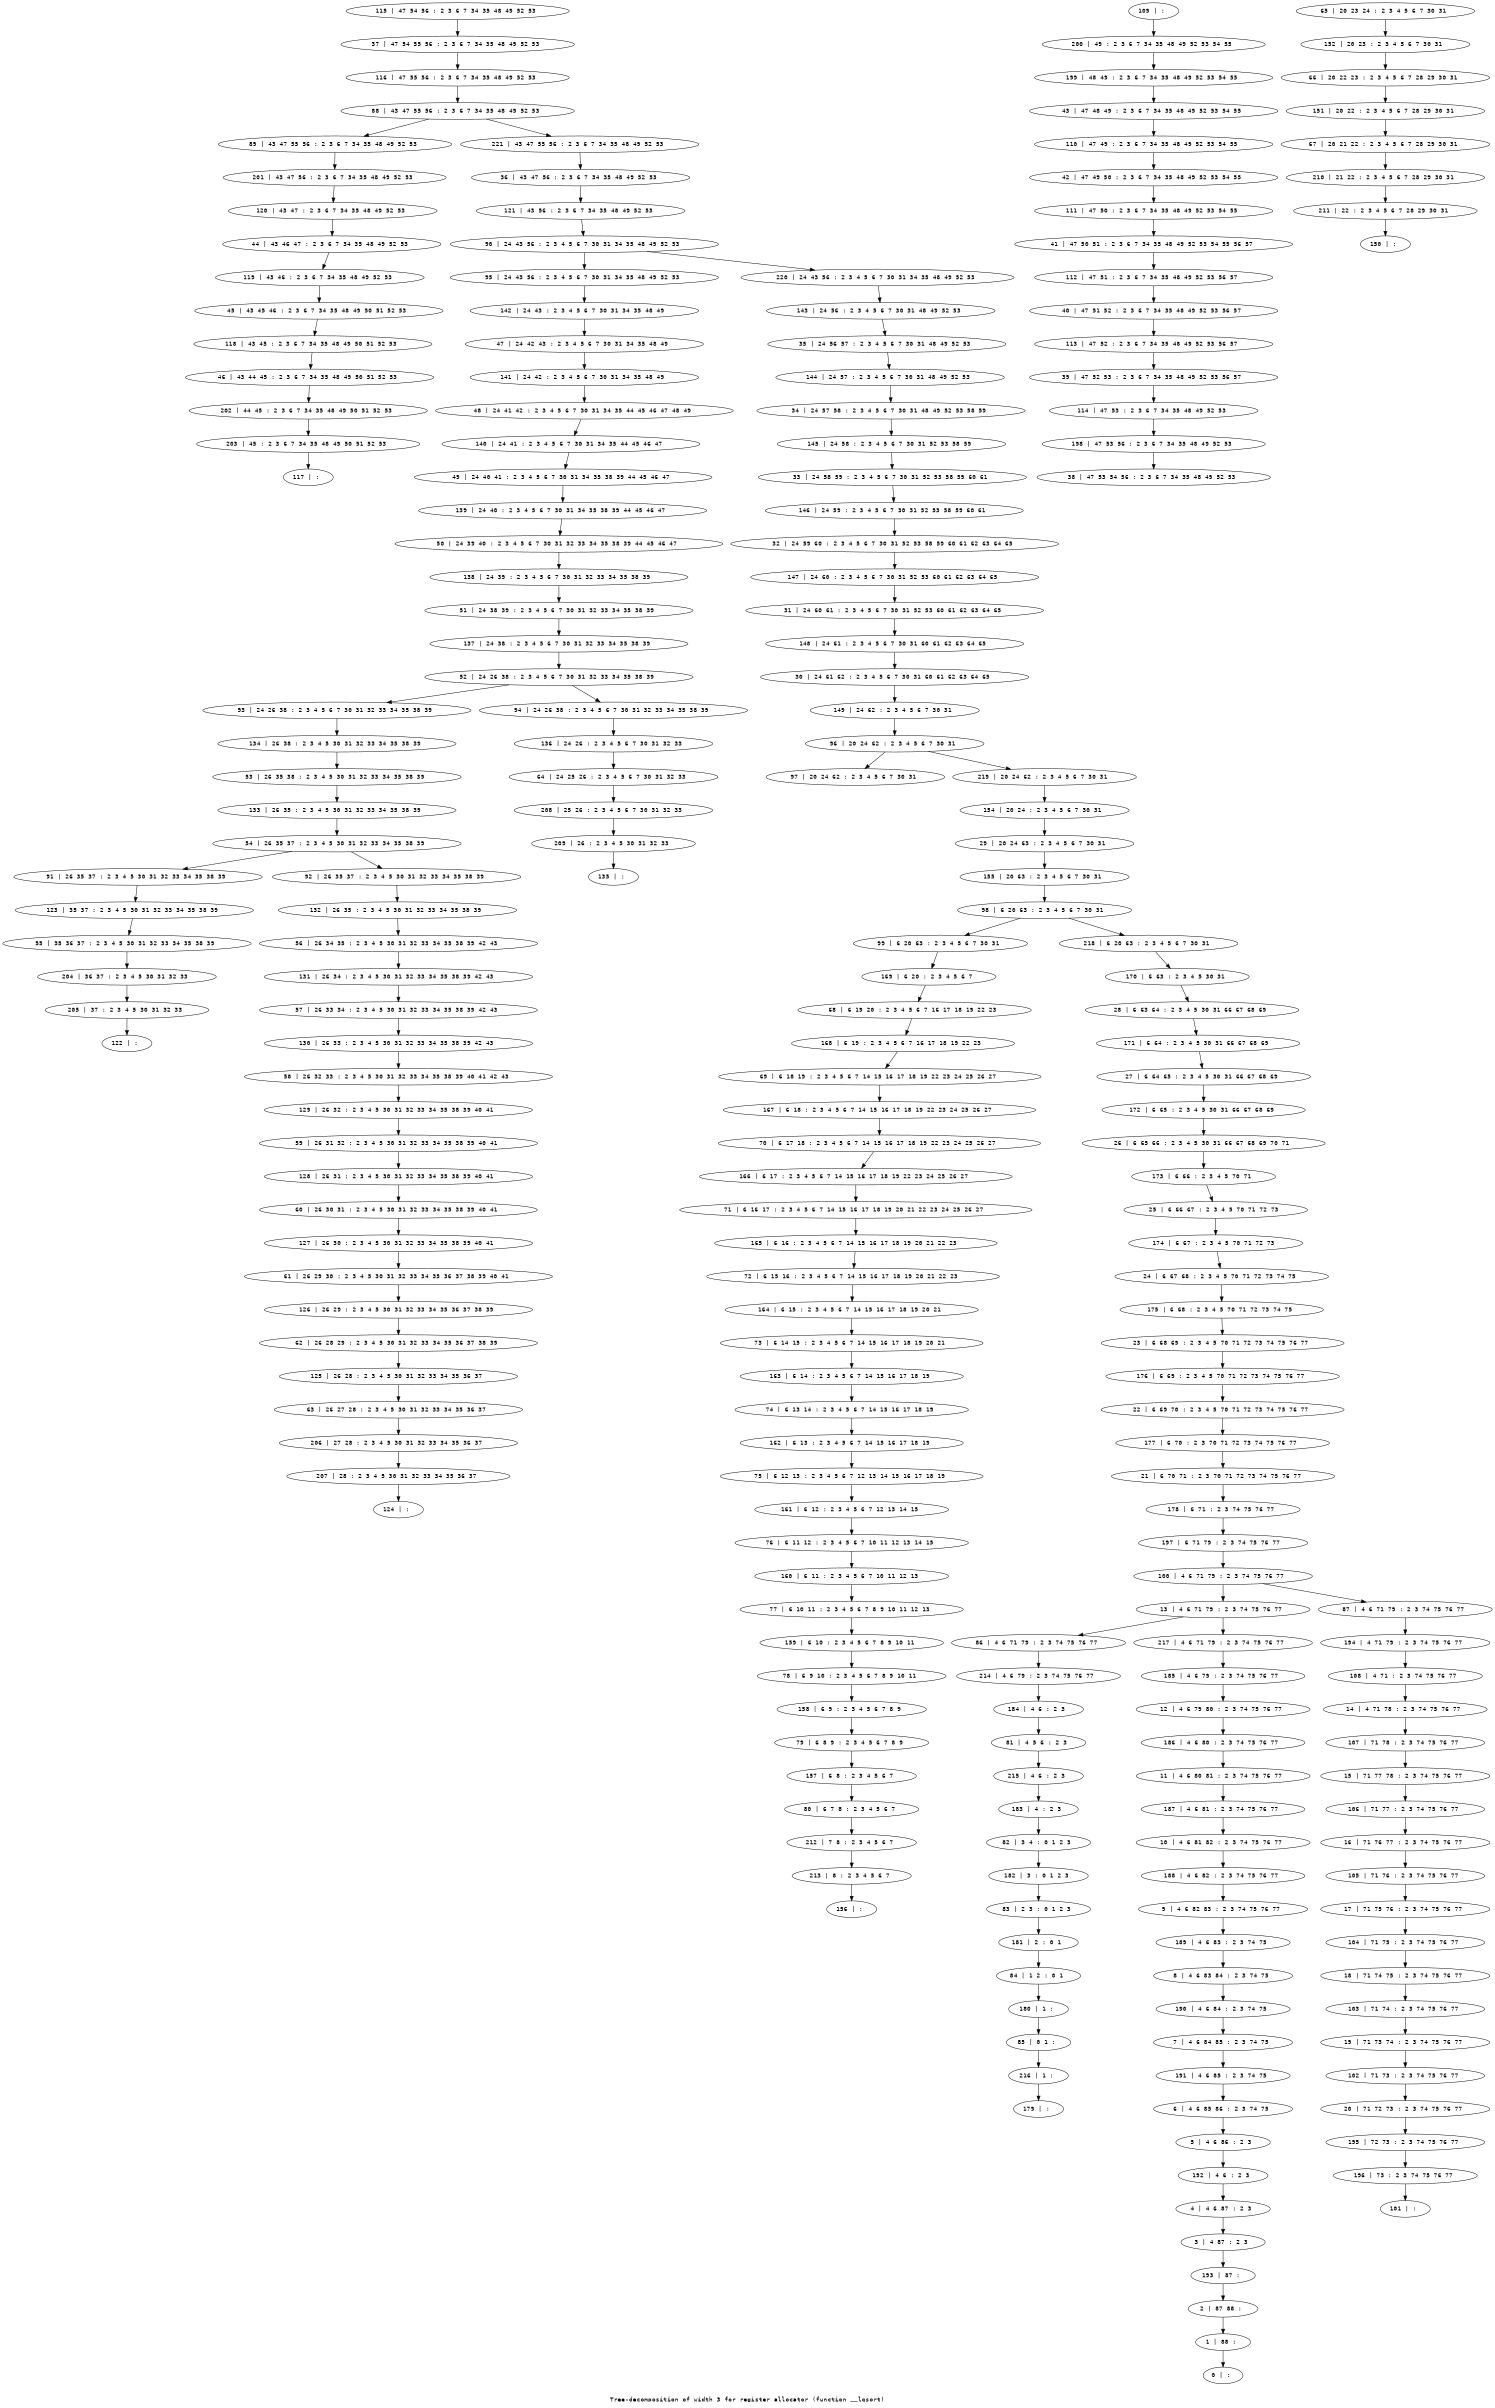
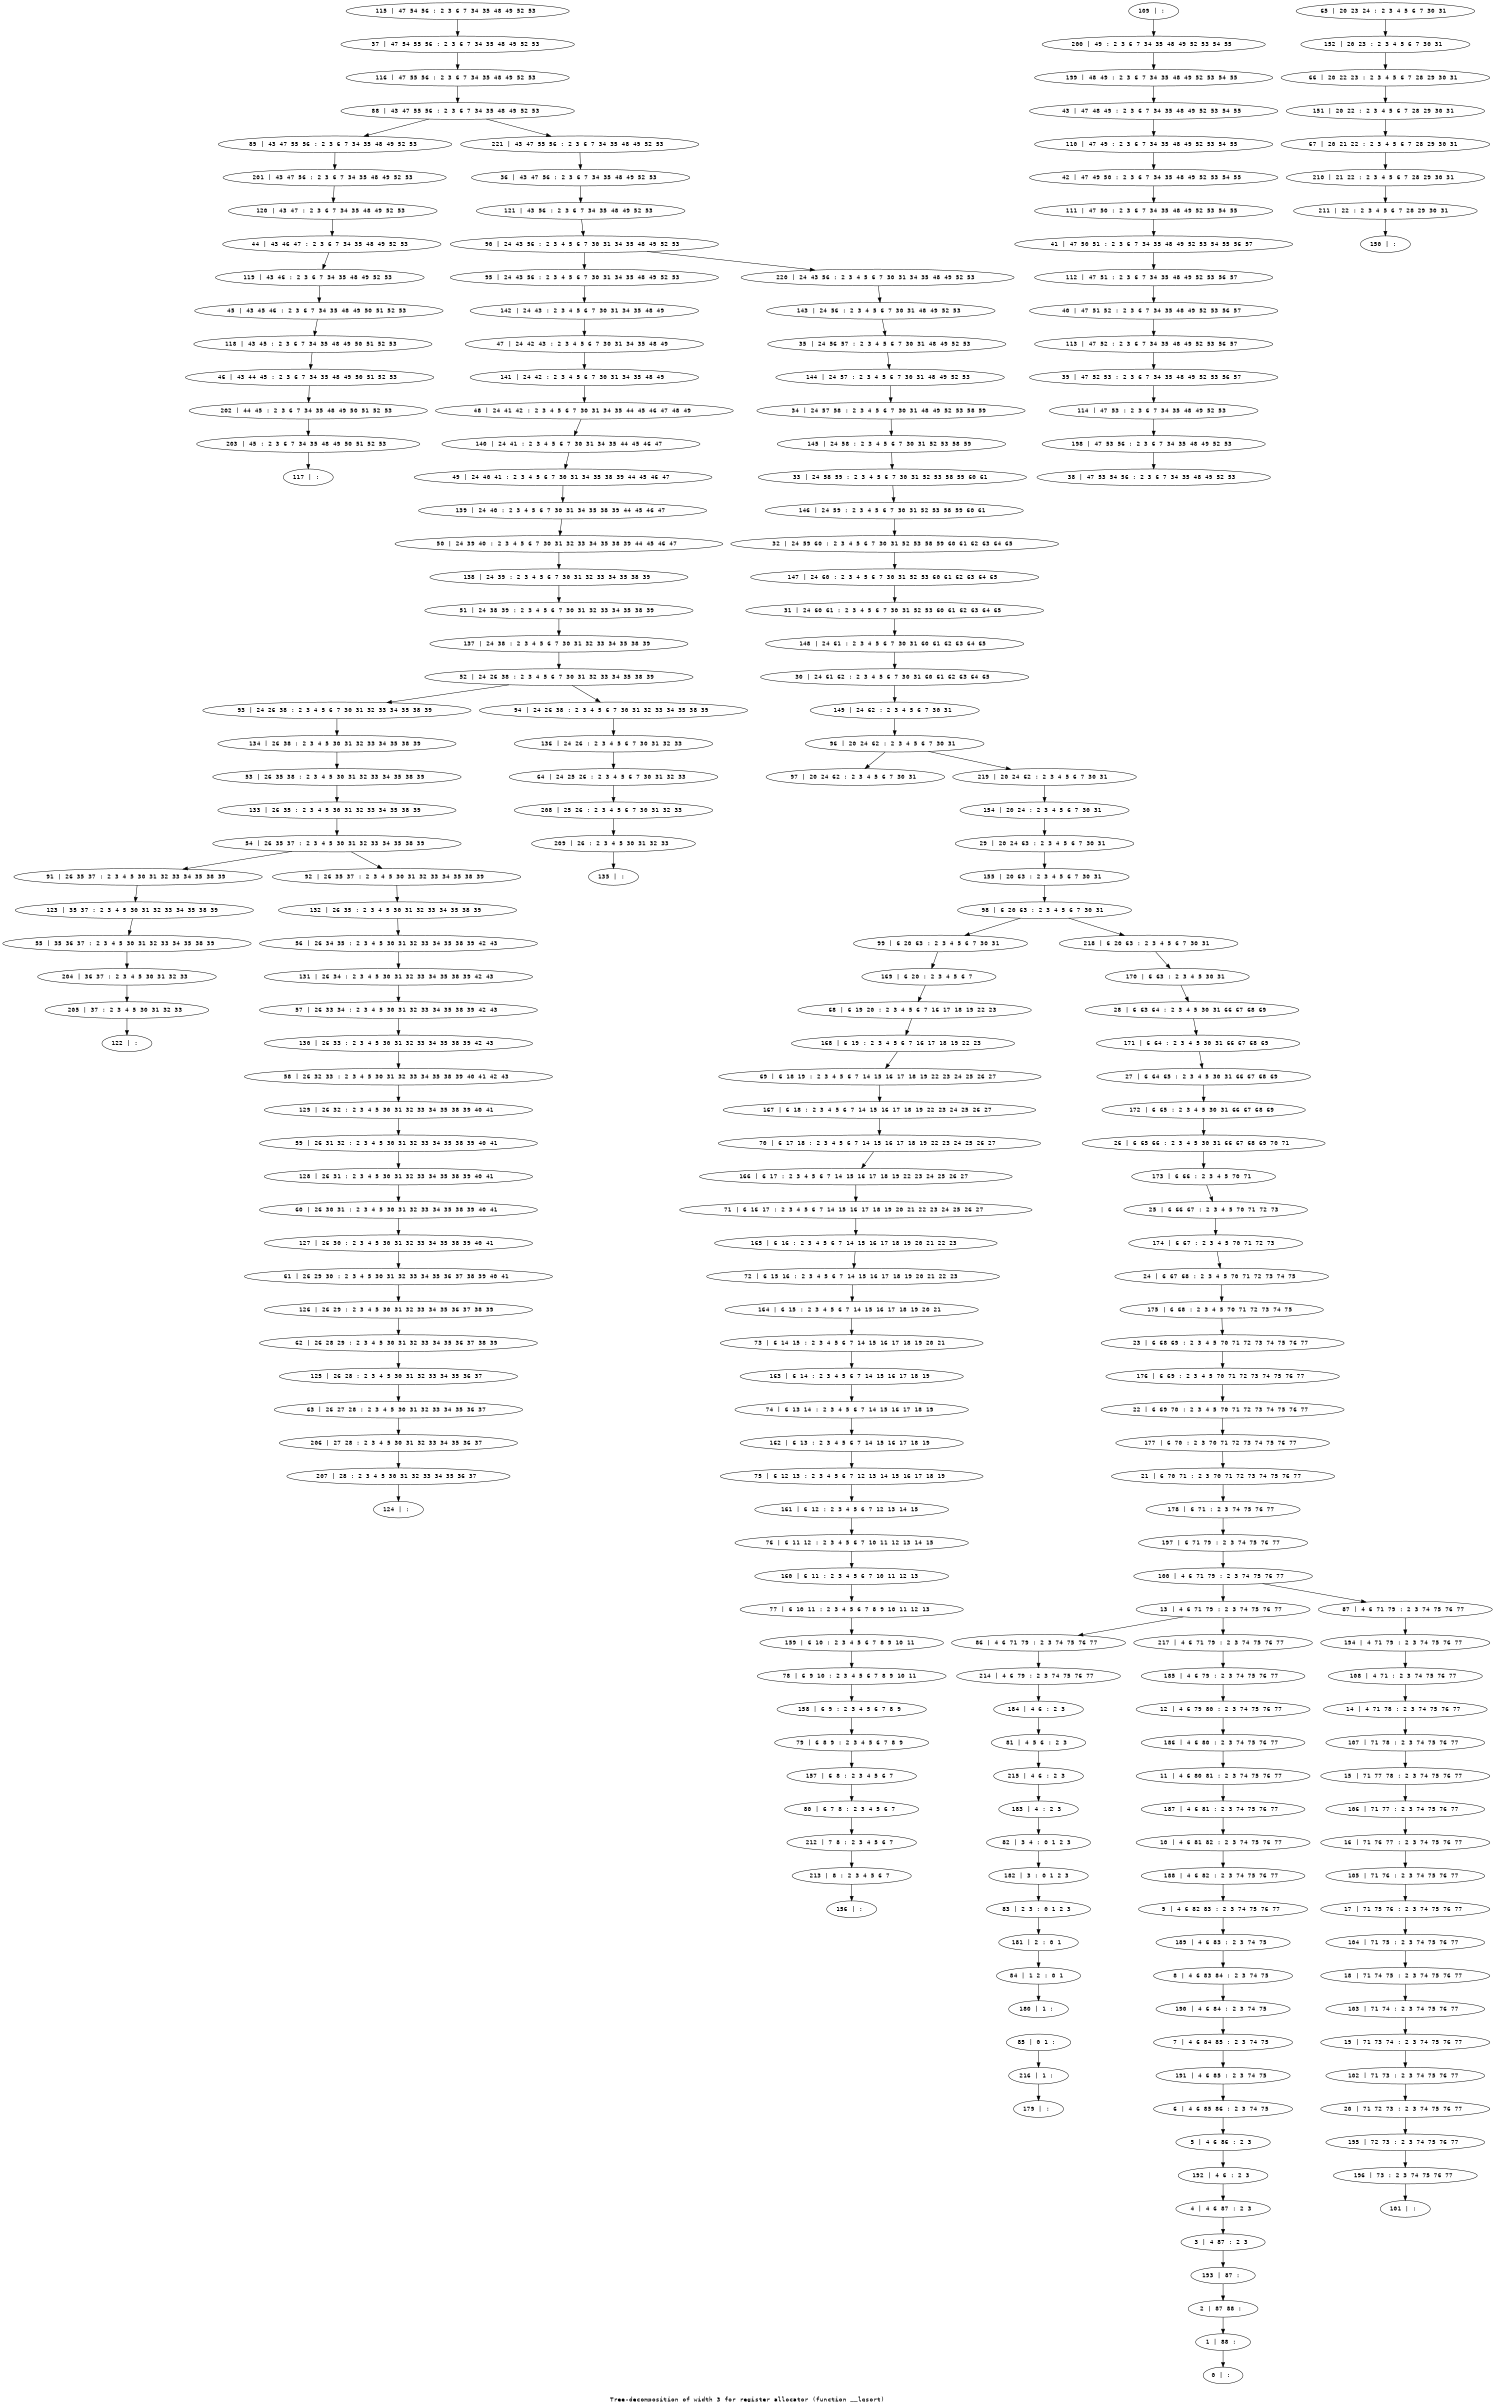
edge "180 | 1 :" -> "85 | 0 1 :": removed
